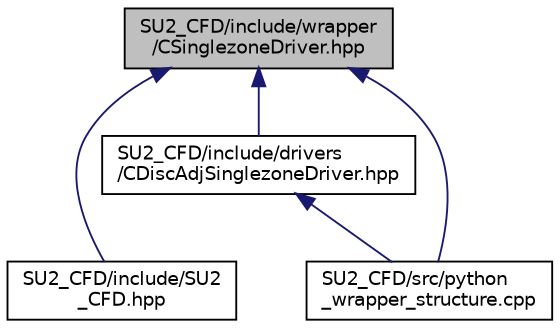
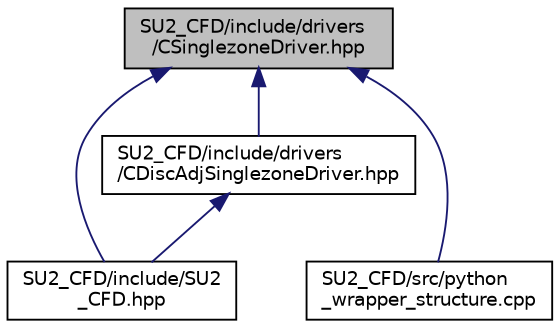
node "SU2_CFD/include/wrapper /CSinglezoneDriver.hpp": label "SU2_CFD/include/wrapper /CSinglezoneDriver.hpp" -> "SU2_CFD/include/drivers /CSinglezoneDriver.hpp"
edge "SU2_CFD/src/python _wrapper_structure.cpp" -> "SU2_CFD/include/drivers /CDiscAdjSinglezoneDriver.hpp": now "SU2_CFD/include/SU2 _CFD.hpp" -> "SU2_CFD/include/drivers /CDiscAdjSinglezoneDriver.hpp"
